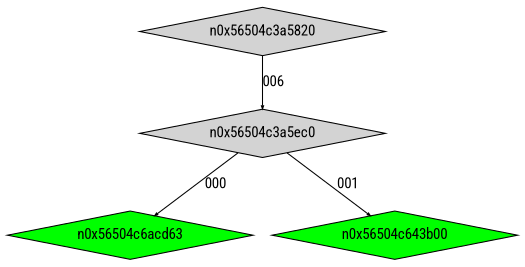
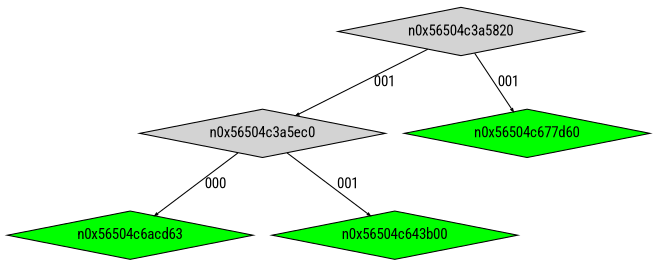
edge "n0x56504c3a5820" -> "n0x56504c3a5ec0": label "006" -> "001"
node "n0x56504c677d60": added
